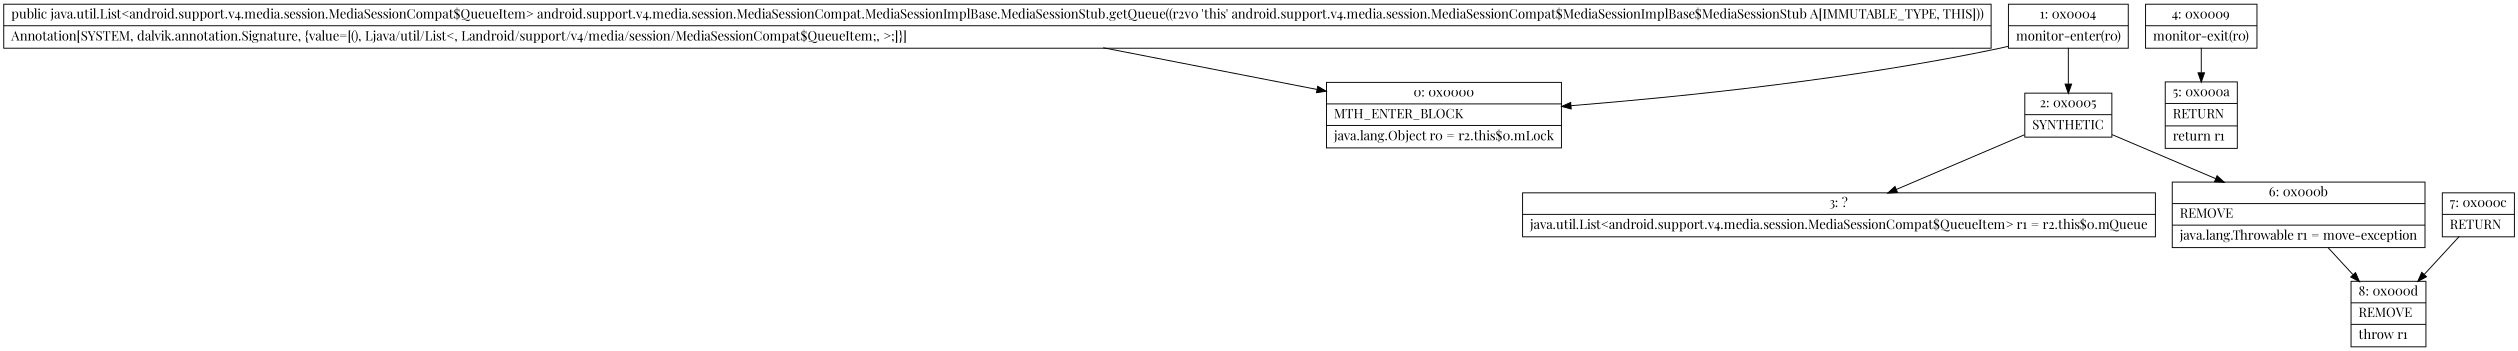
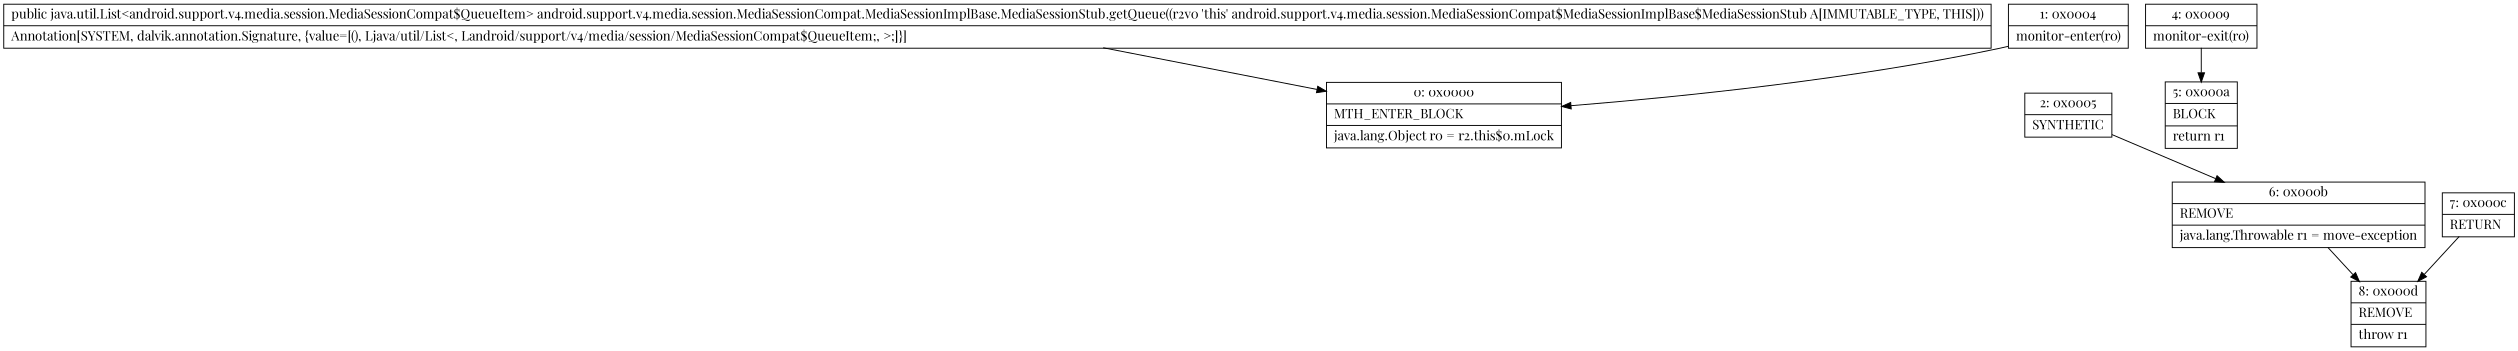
edge "1: 0x0004" -> "2: 0x0005": removed
node "5: 0x000a": text "RETURN" -> "BLOCK"
node "3: ?": removed
